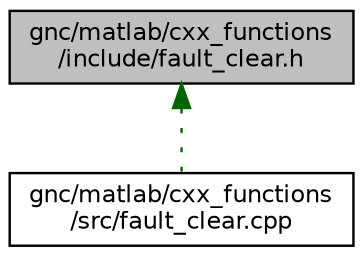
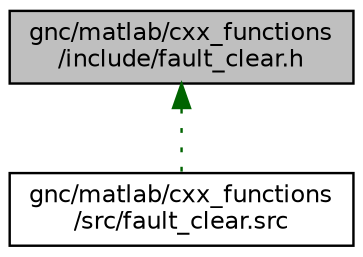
node "gnc/matlab/cxx_functions /src/fault_clear.cpp": label "gnc/matlab/cxx_functions /src/fault_clear.cpp" -> "gnc/matlab/cxx_functions /src/fault_clear.src"
